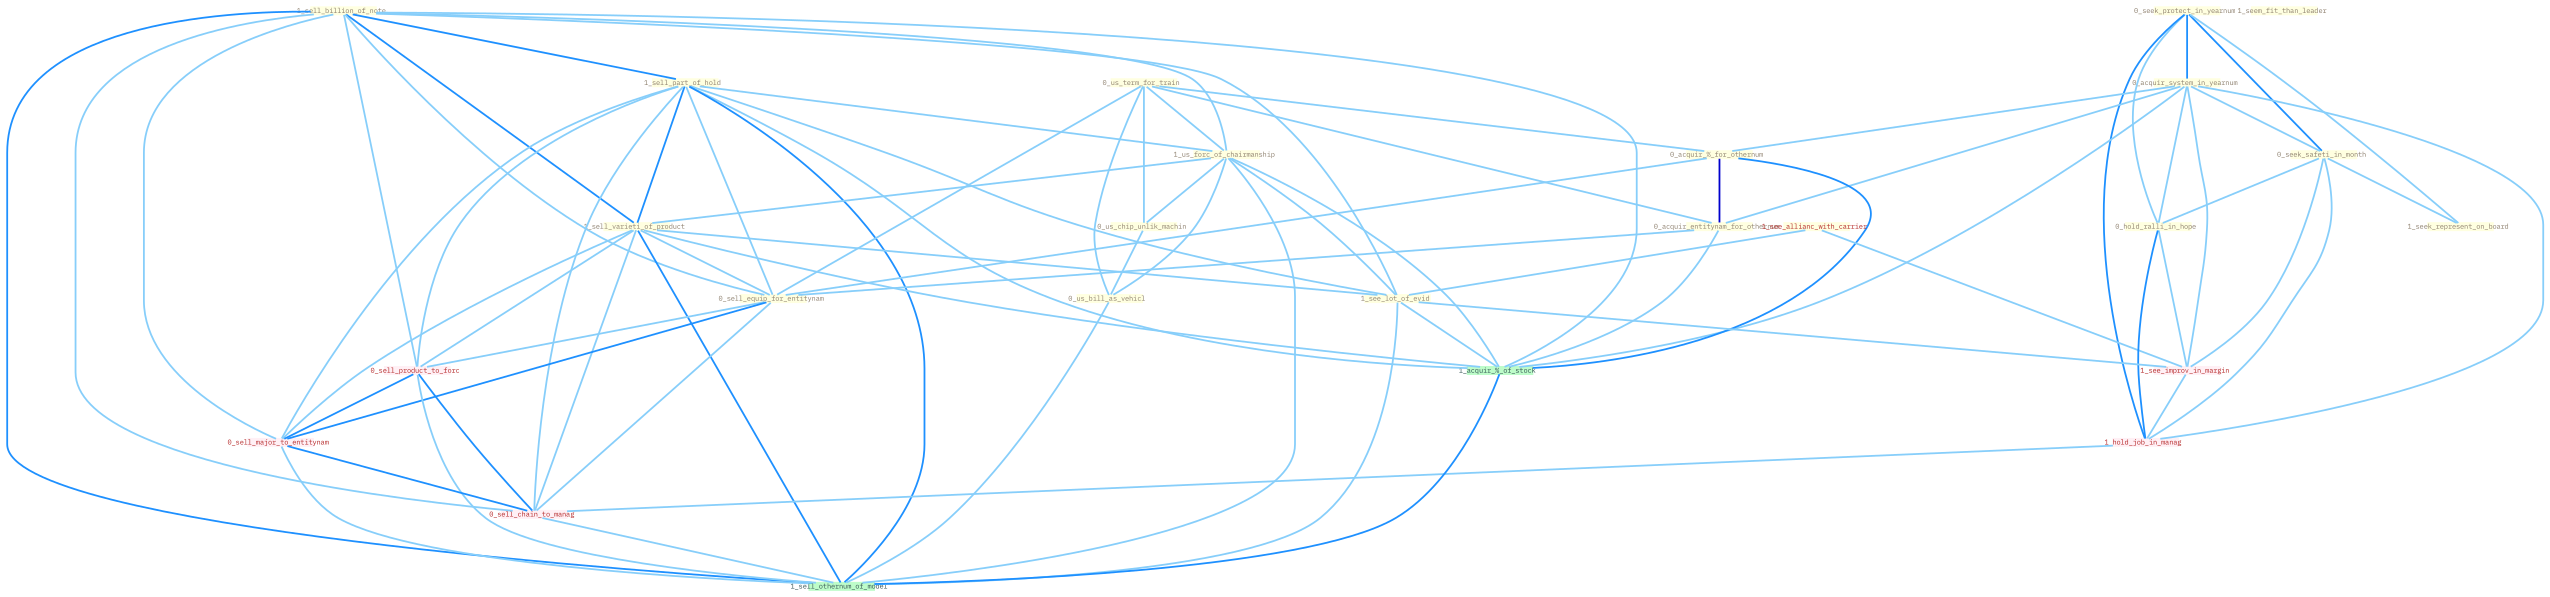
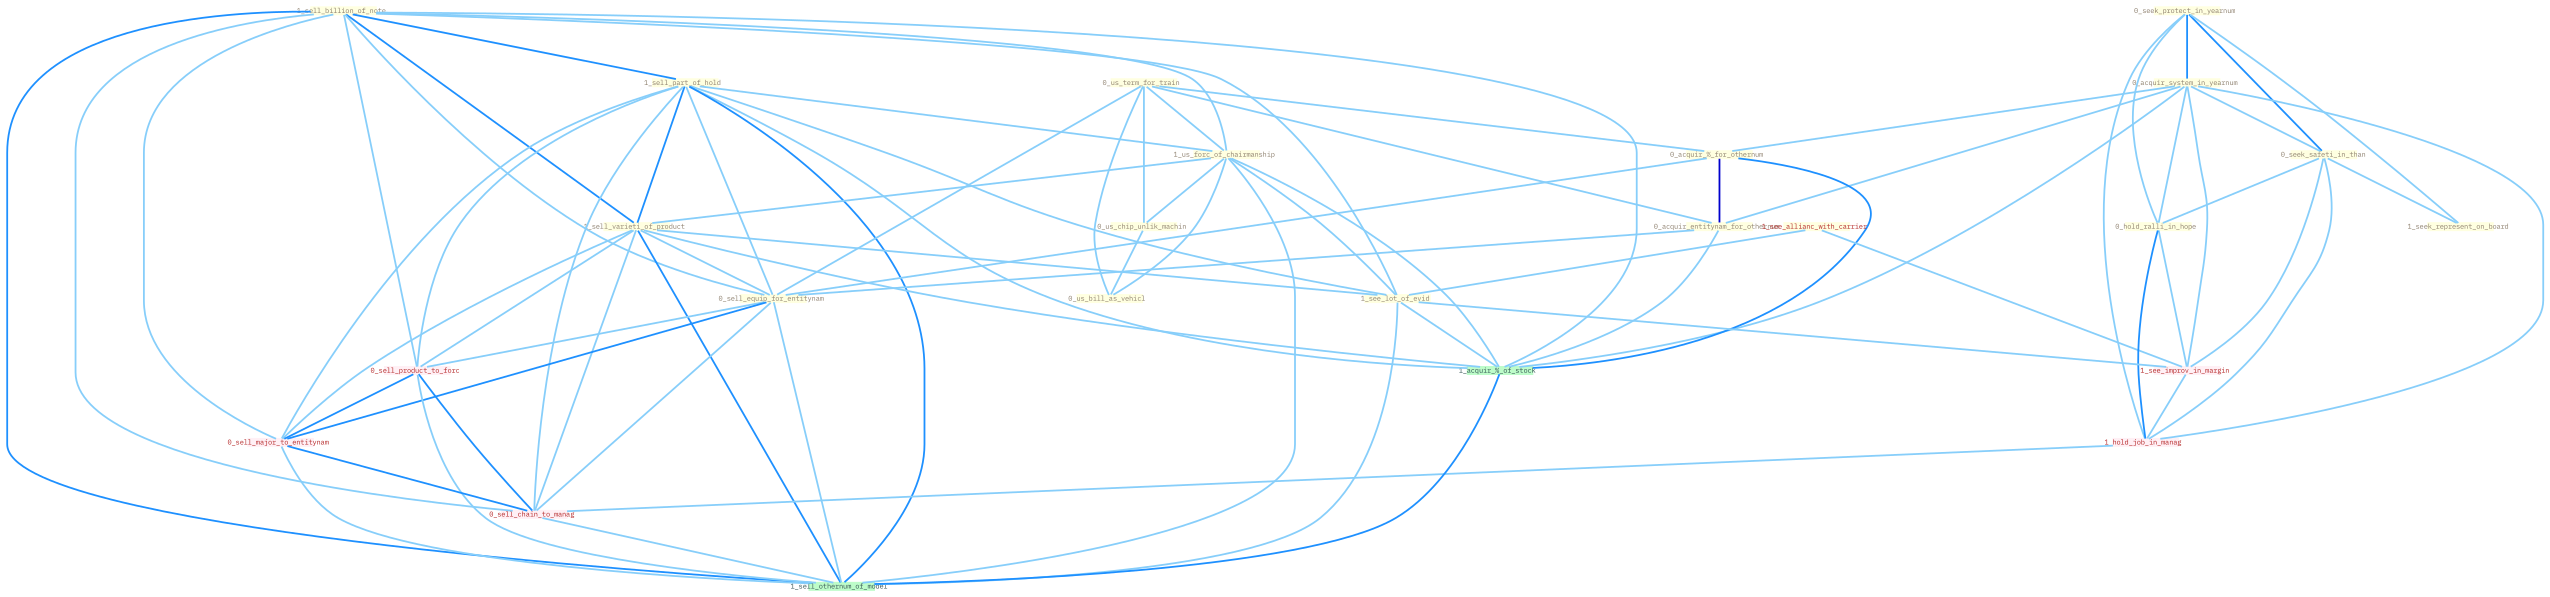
node "1_seem_fit_than_leader": removed
node "0_seek_safeti_in_month": label "0_seek_safeti_in_month" -> "0_seek_safeti_in_than"
edge "0_seek_protect_in_yearnum" -- "1_hold_job_in_manag": color #1e90ff -> #87cefa
edge "0_us_bill_as_vehicl" -- "1_sell_othernum_of_model": now "0_sell_equip_for_entitynam" -- "1_sell_othernum_of_model"
